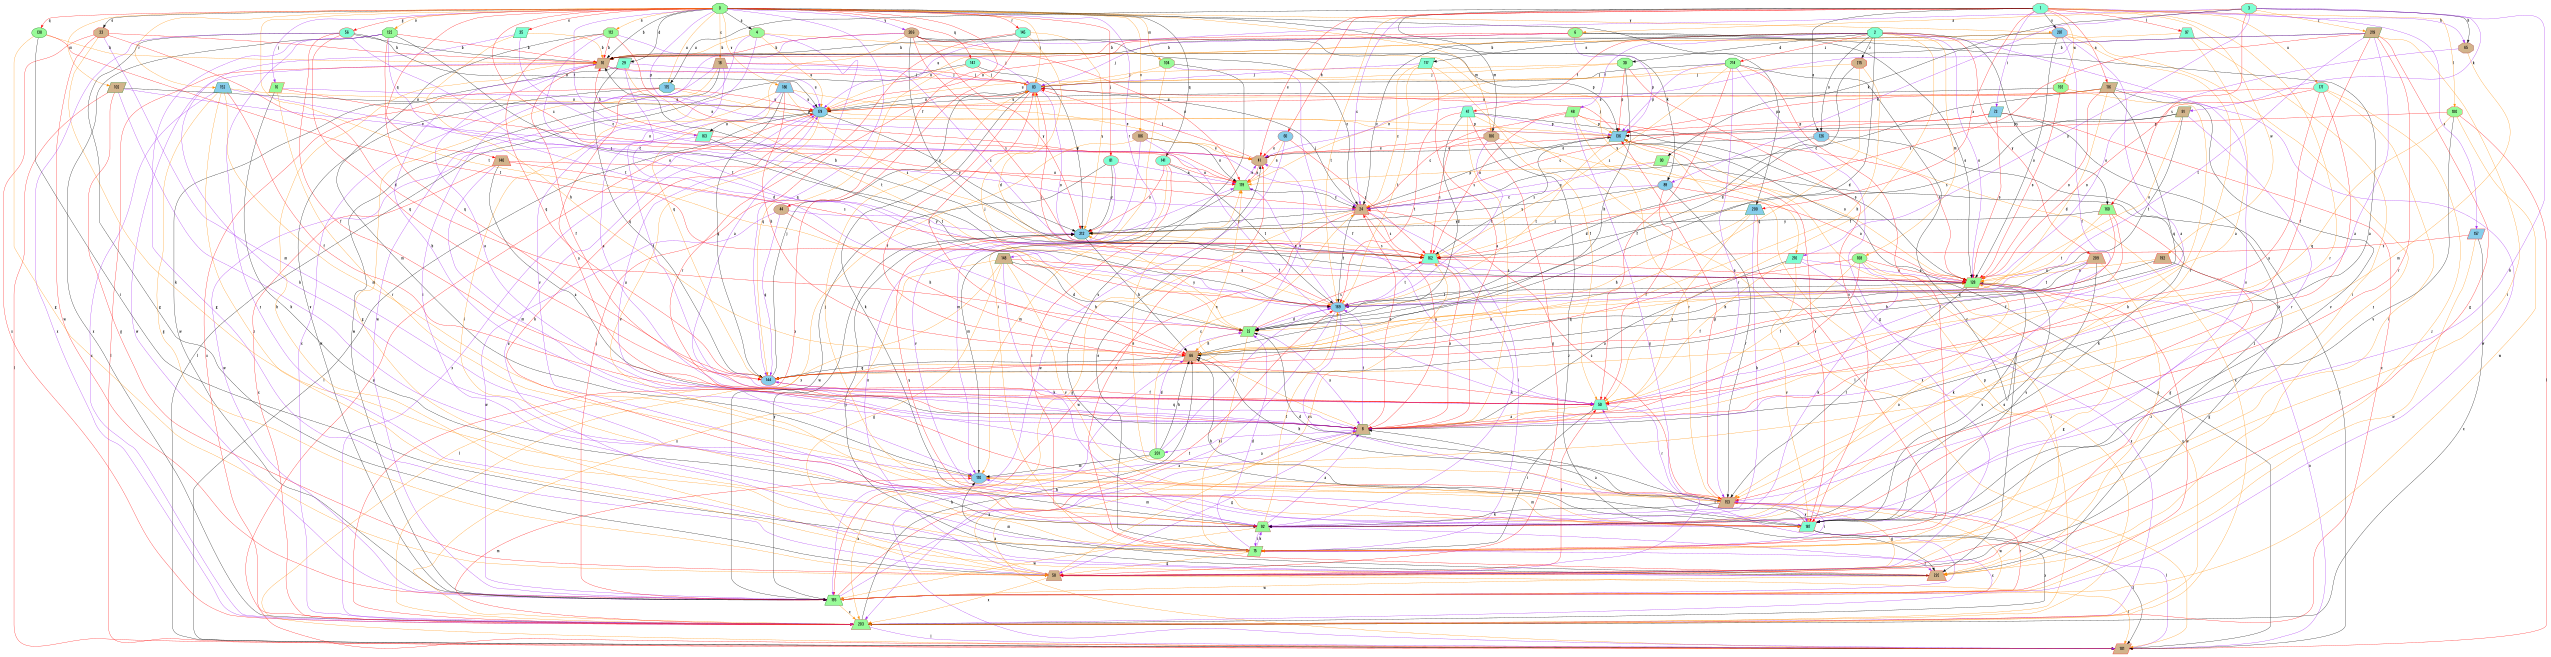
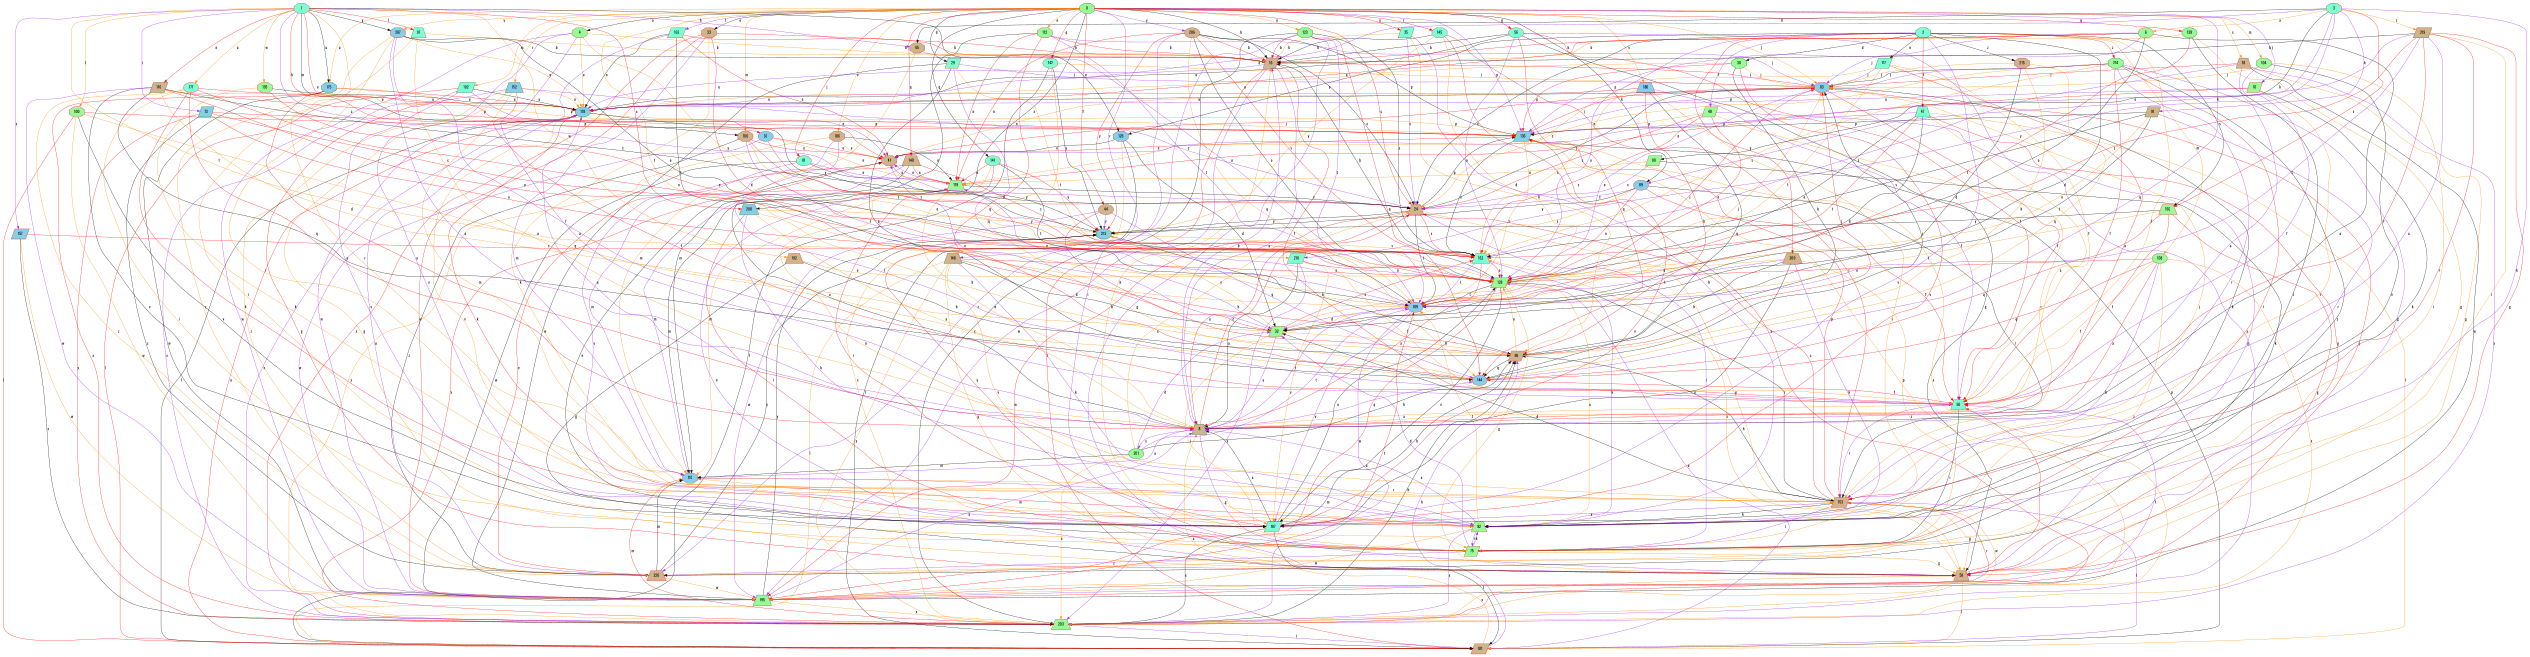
node "102": fillcolor tan -> aquamarine
edge "178" -> "163": reversed
